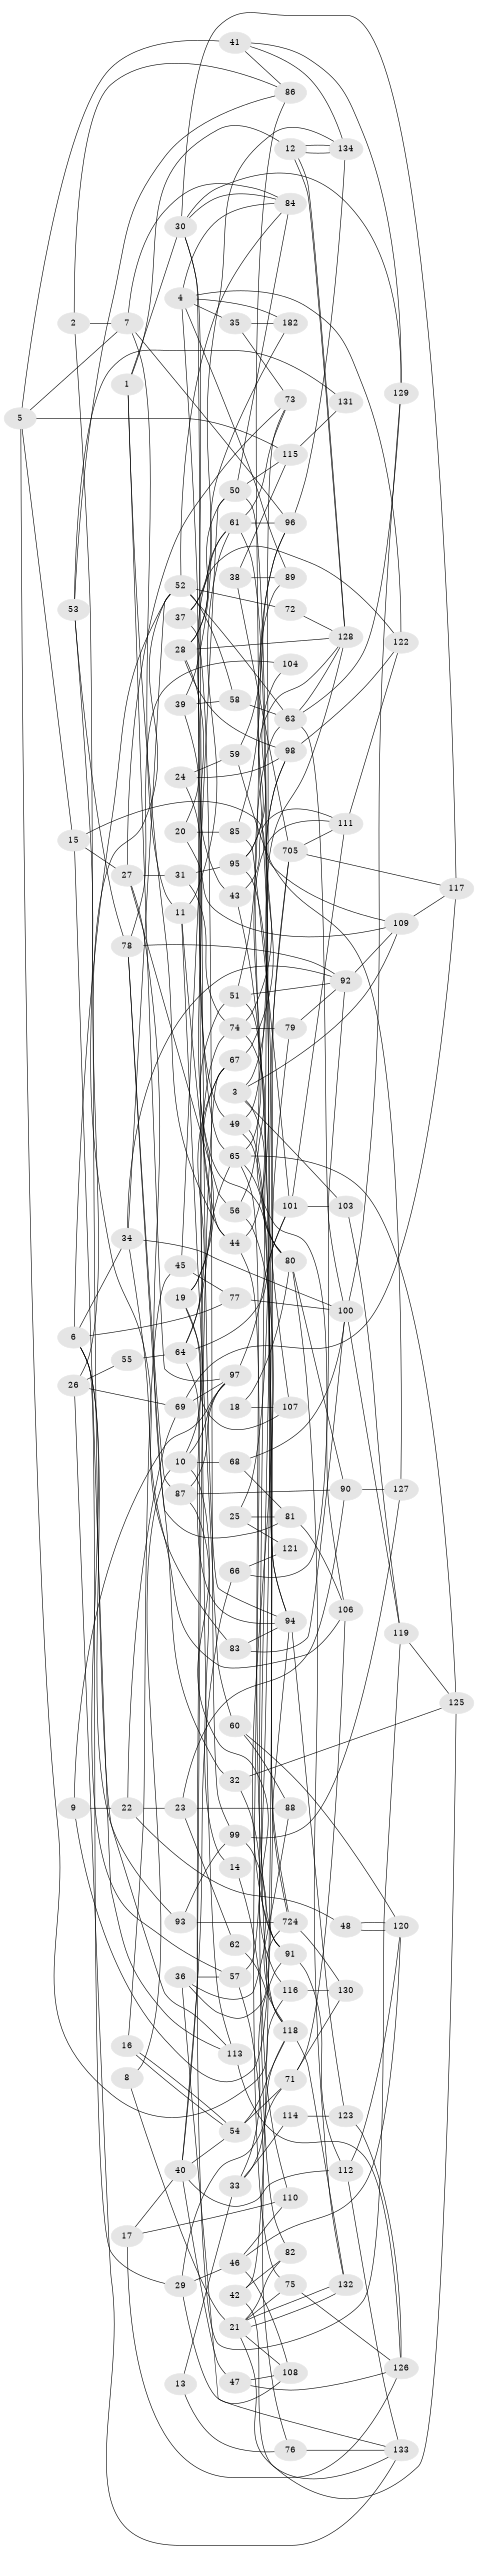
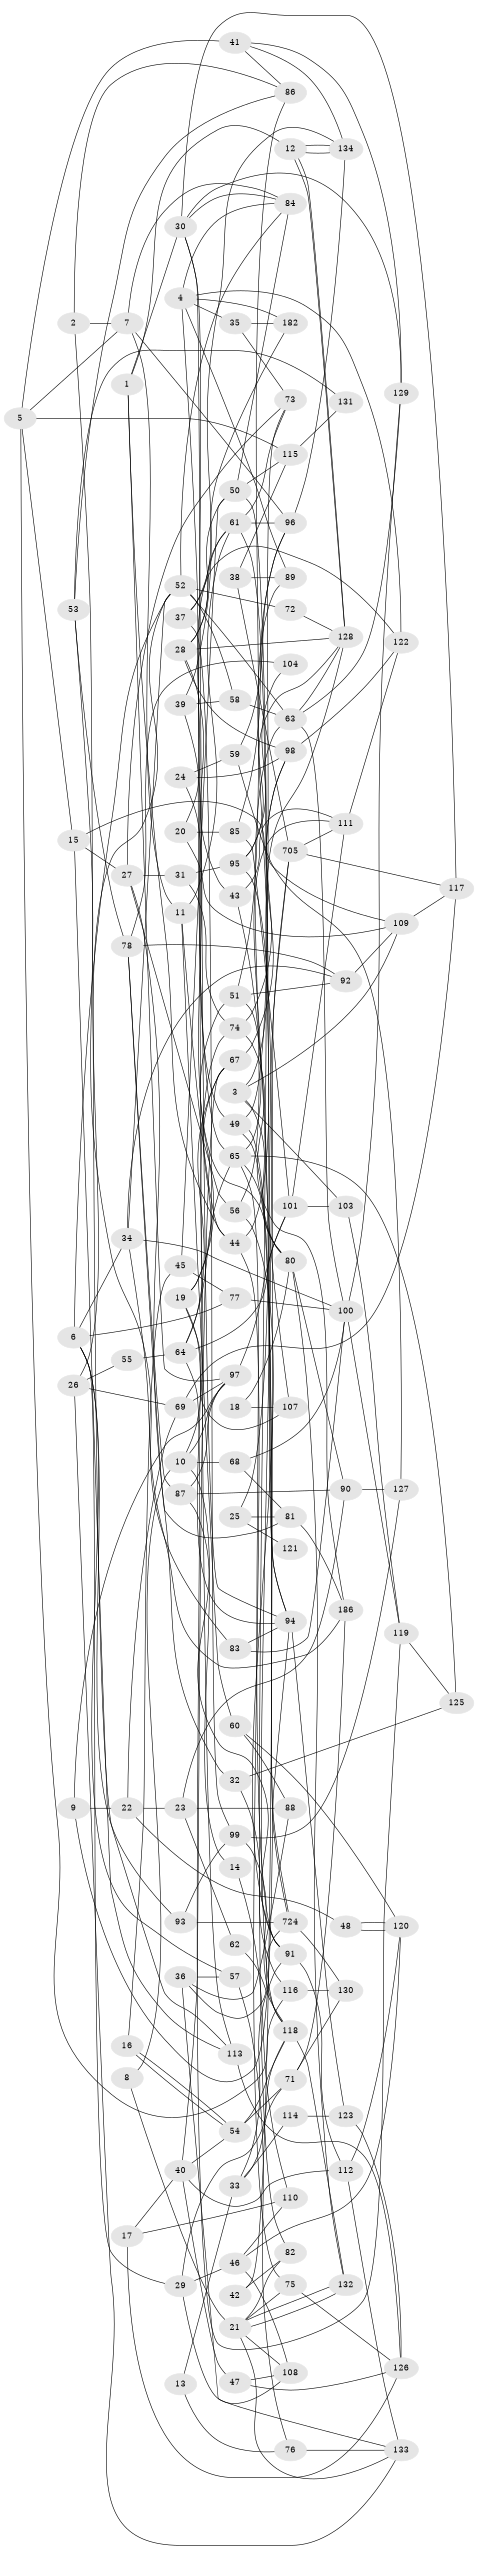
node "79": removed
node "66": removed
node "106": label "106" -> "186"
edge "125" -- "42": removed
